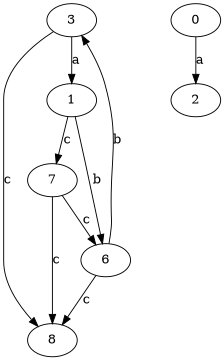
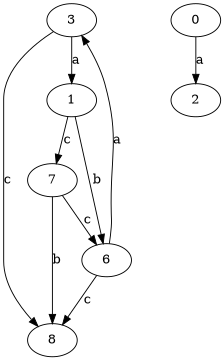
edge "6" -> "3": label "b" -> "a"
edge "7" -> "8": label "c" -> "b"
